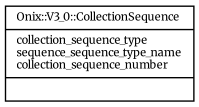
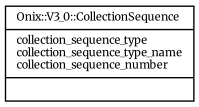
node "Onix::V3_0::CollectionSequence": text "sequence_sequence_type_name" -> "collection_sequence_type_name"
